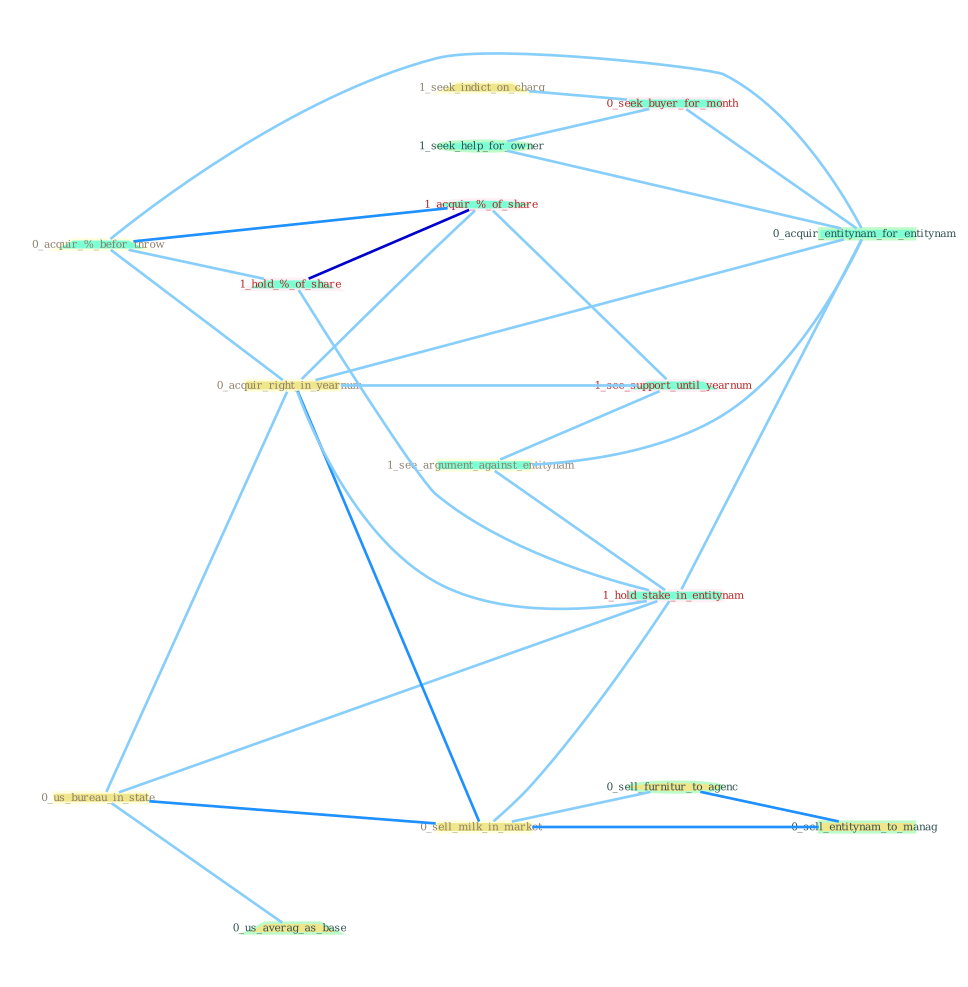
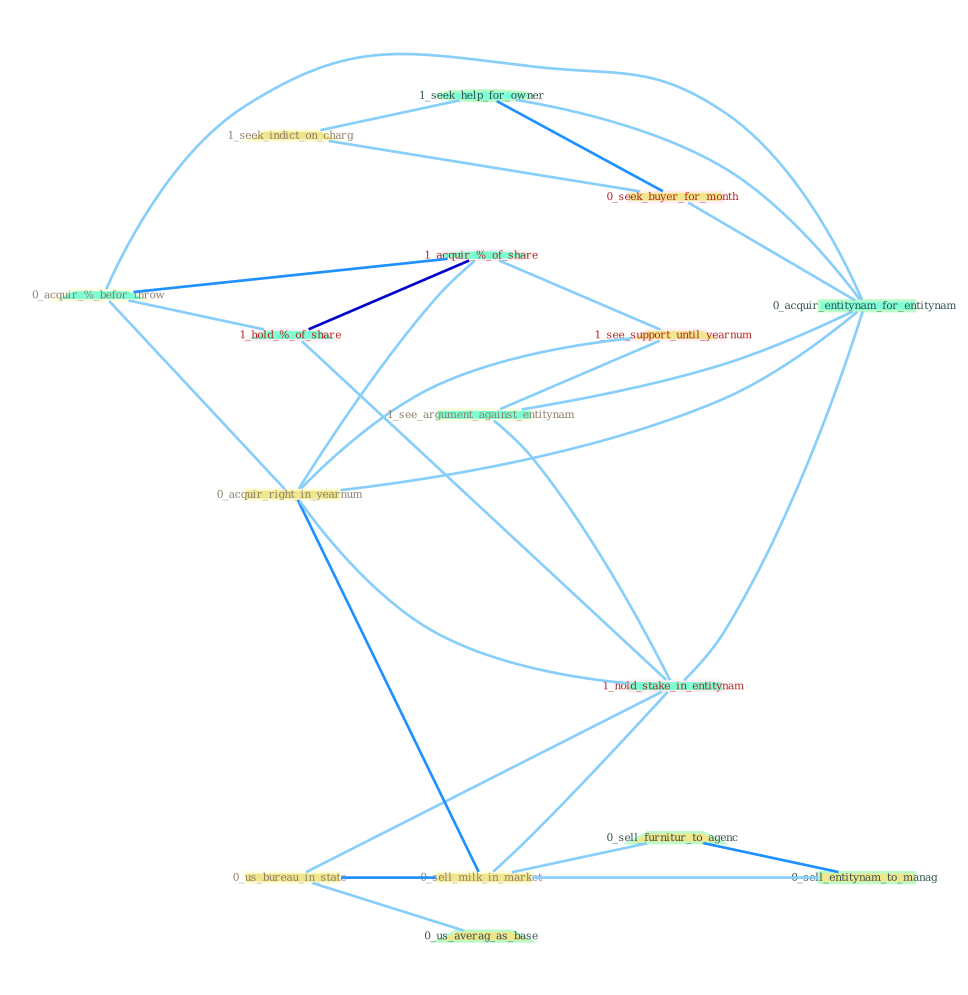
node "0_seek_buyer_for_month": fillcolor aquamarine -> khaki
edge "1_seek_help_for_owner" -- "1_seek_indict_on_charg": added
edge "0_seek_buyer_for_month" -- "1_seek_help_for_owner": color #87cefa -> #1e90ff
node "1_see_support_until_yearnum": fillcolor aquamarine -> khaki
edge "0_acquir_right_in_yearnum" -- "0_us_bureau_in_state": removed
node "0_sell_furnitur_to_agenc": shape ellipse -> trapezium
edge "0_sell_milk_in_market" -- "0_sell_entitynam_to_manag": color #1e90ff -> #87cefa
